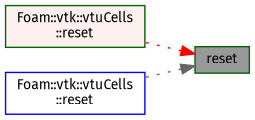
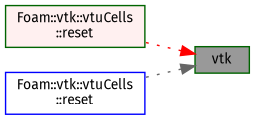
node "reset": label "reset" -> "vtk"
